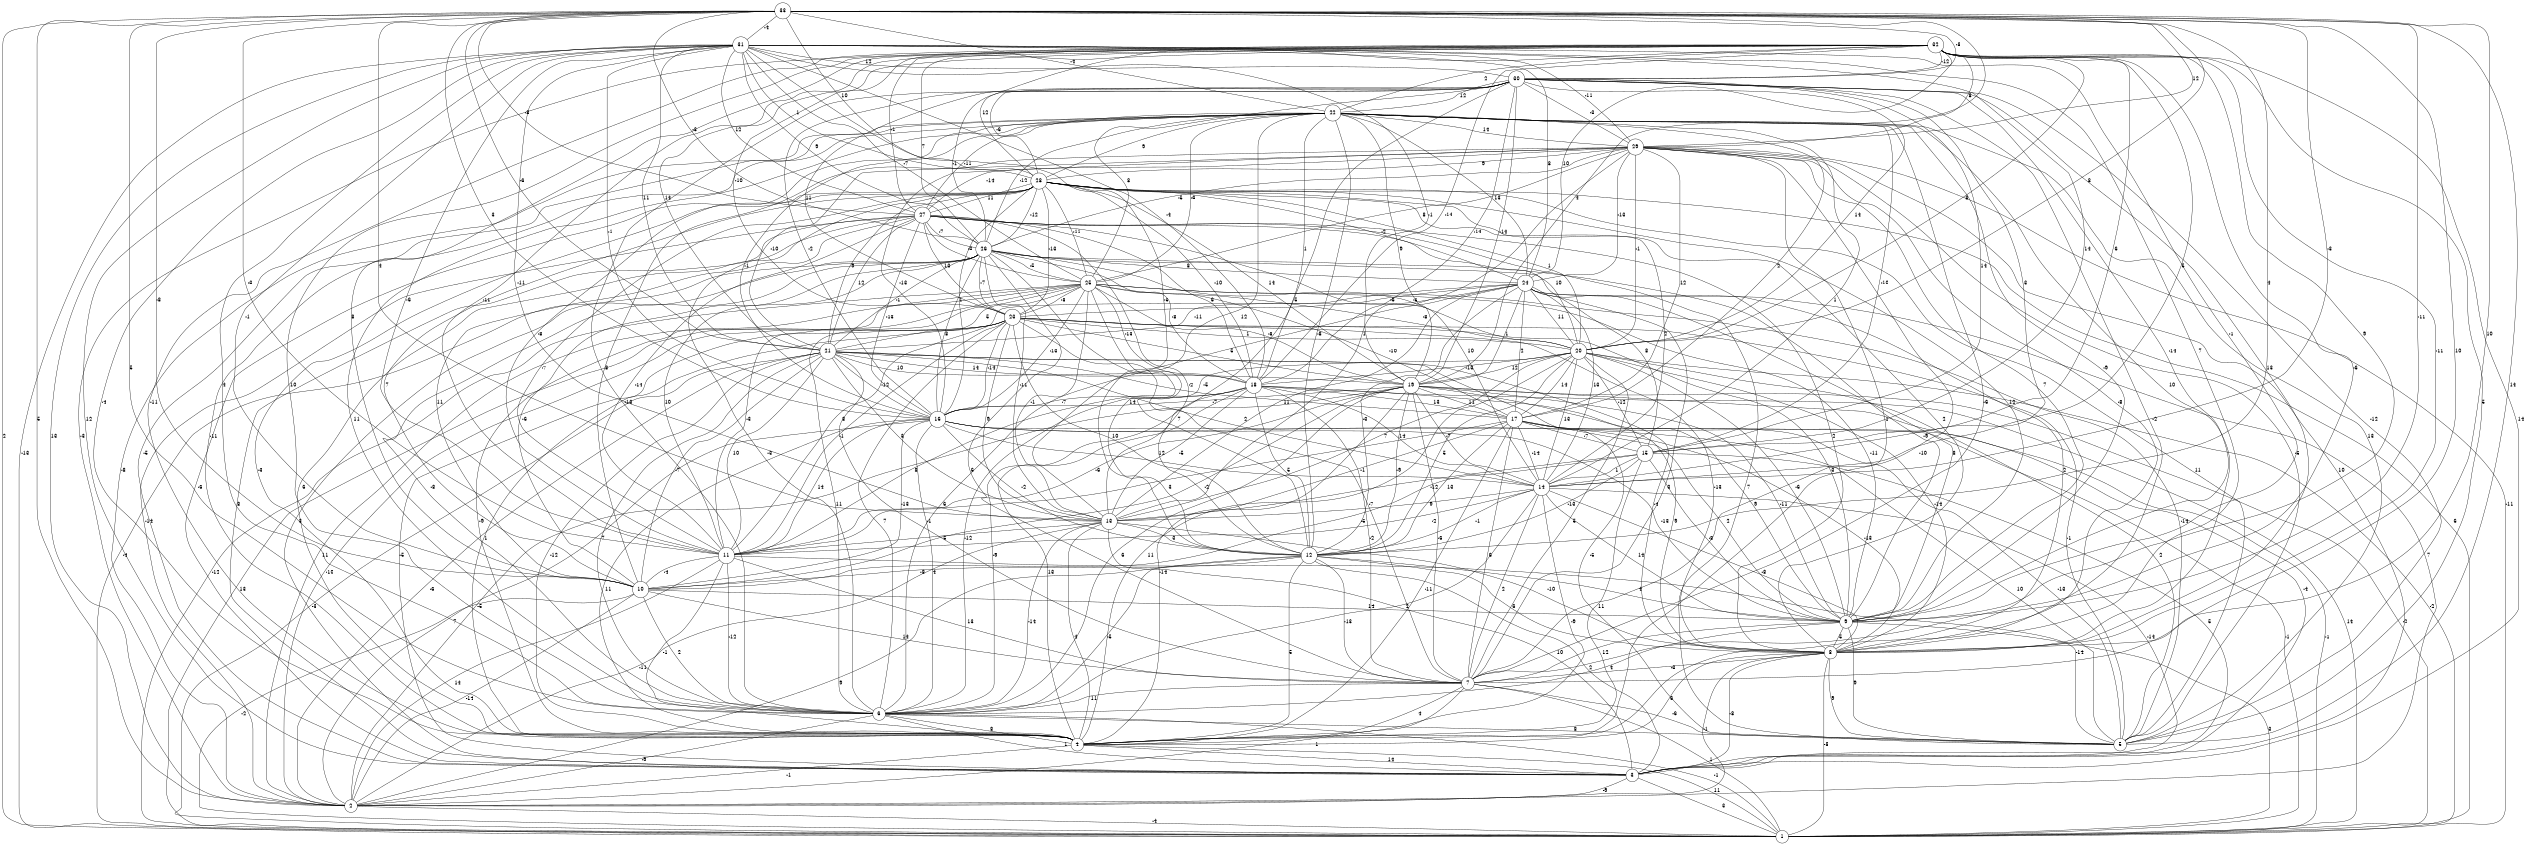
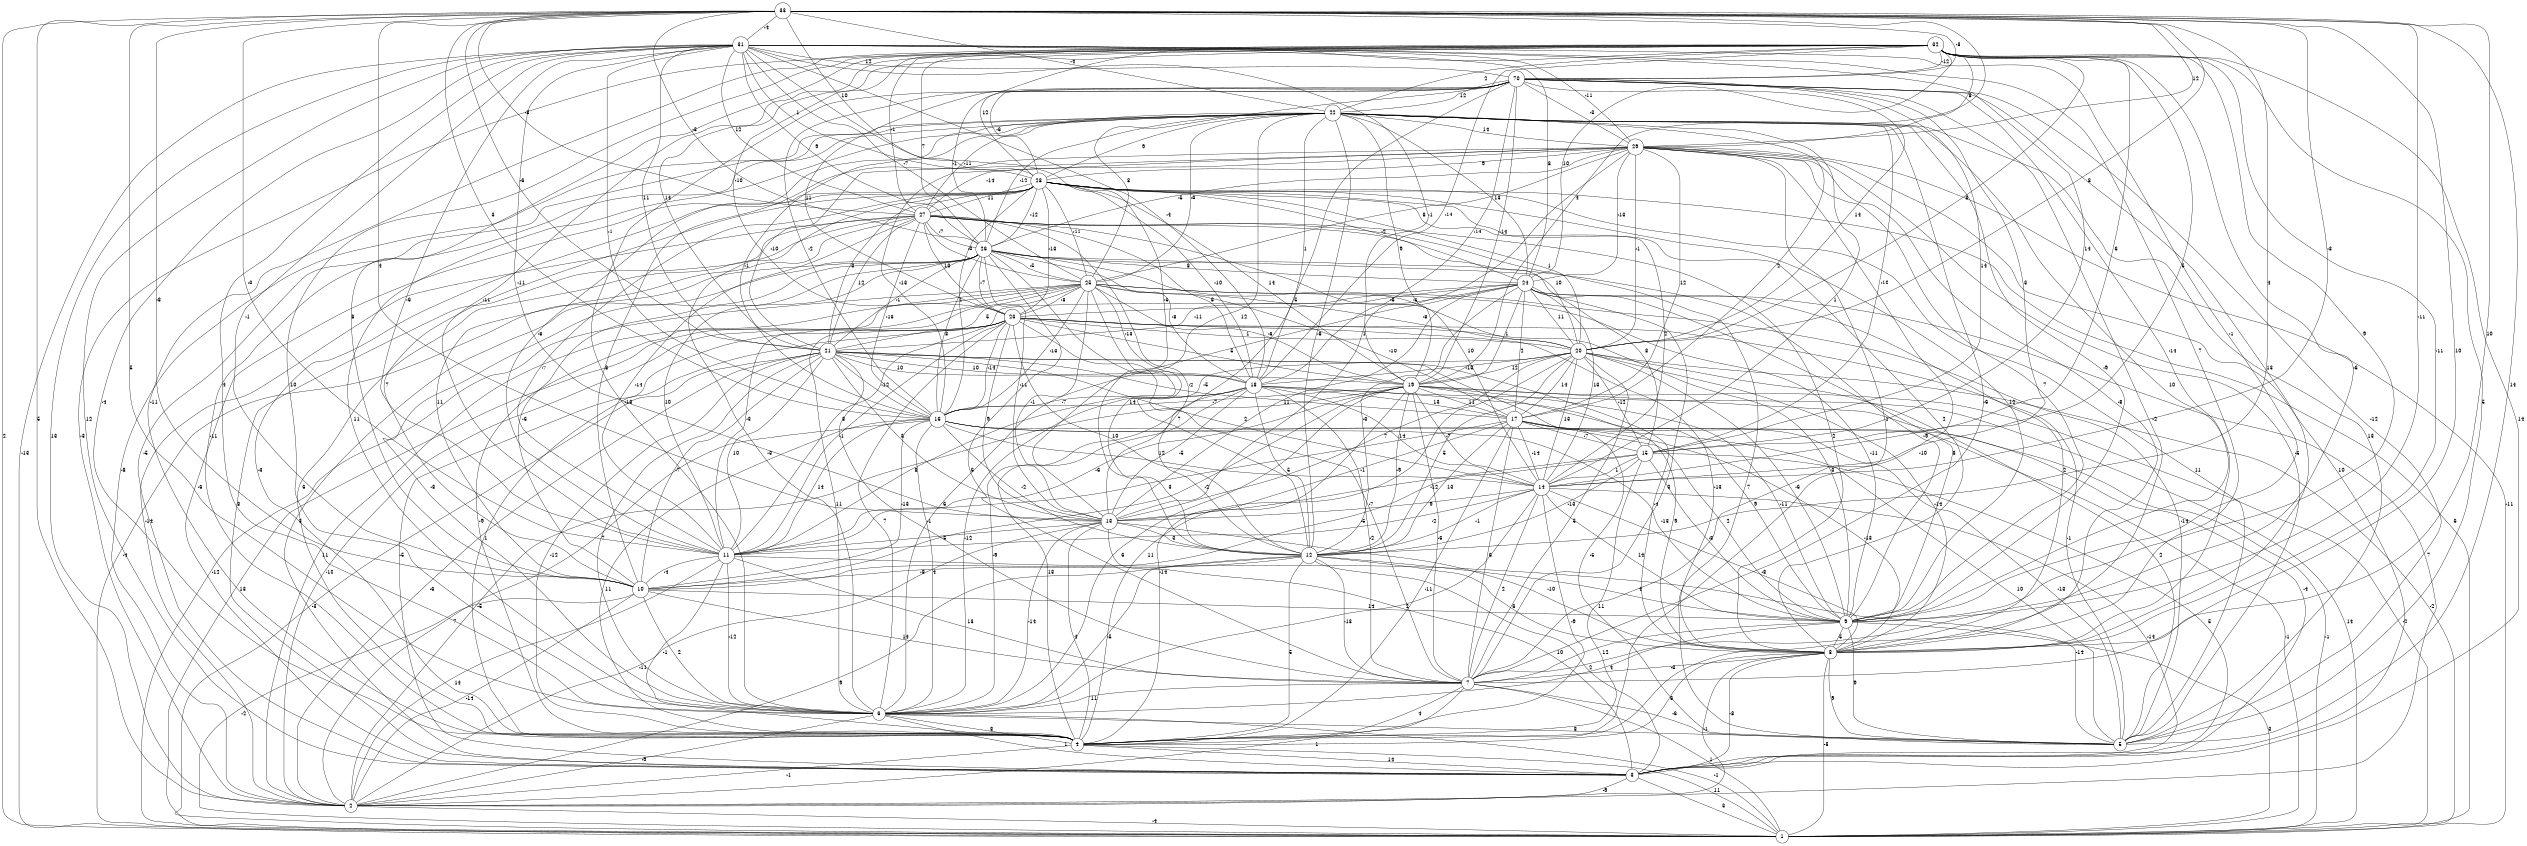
node "30": label "30" -> "70"
edge "28" -- "21": label "9" -> "3"
edge "21" -- "19": label "14" -> "10"
